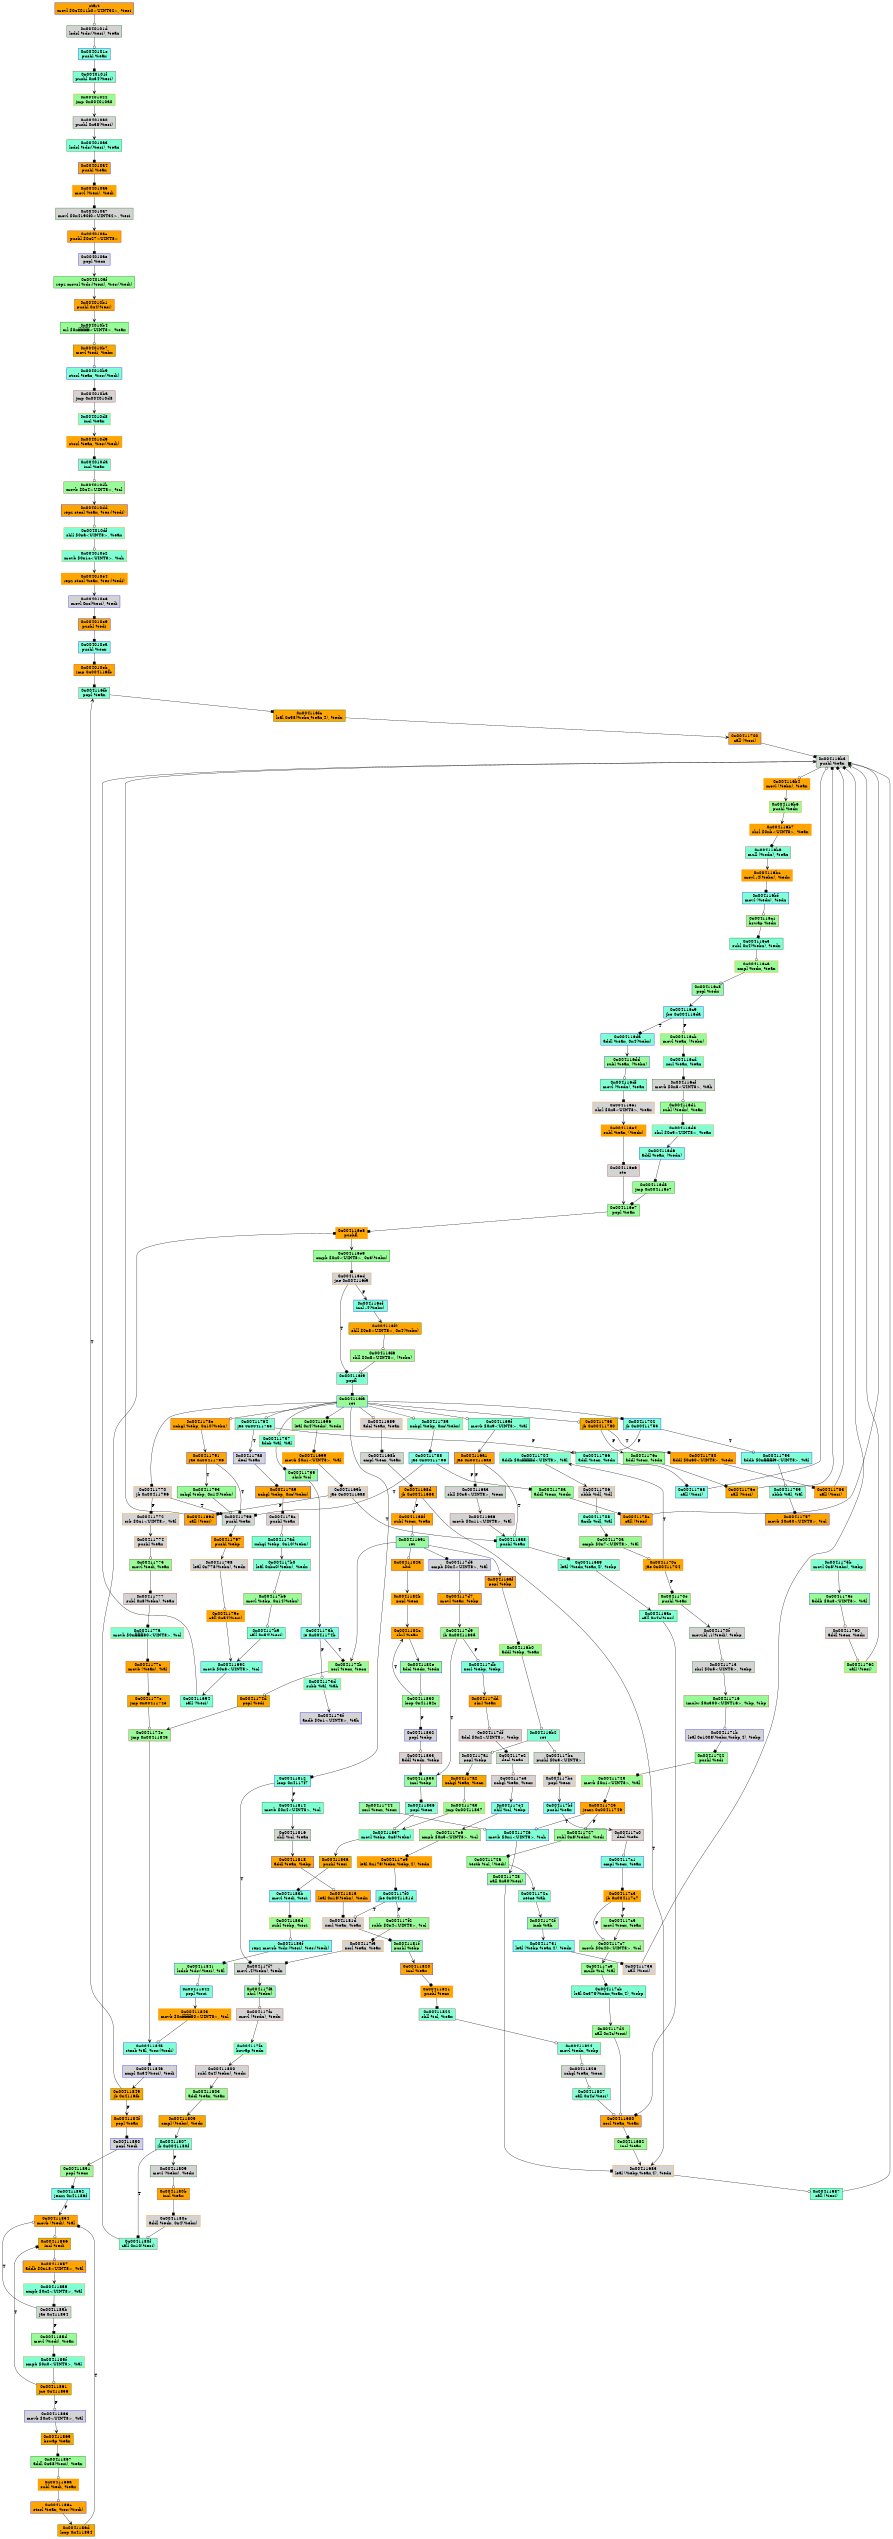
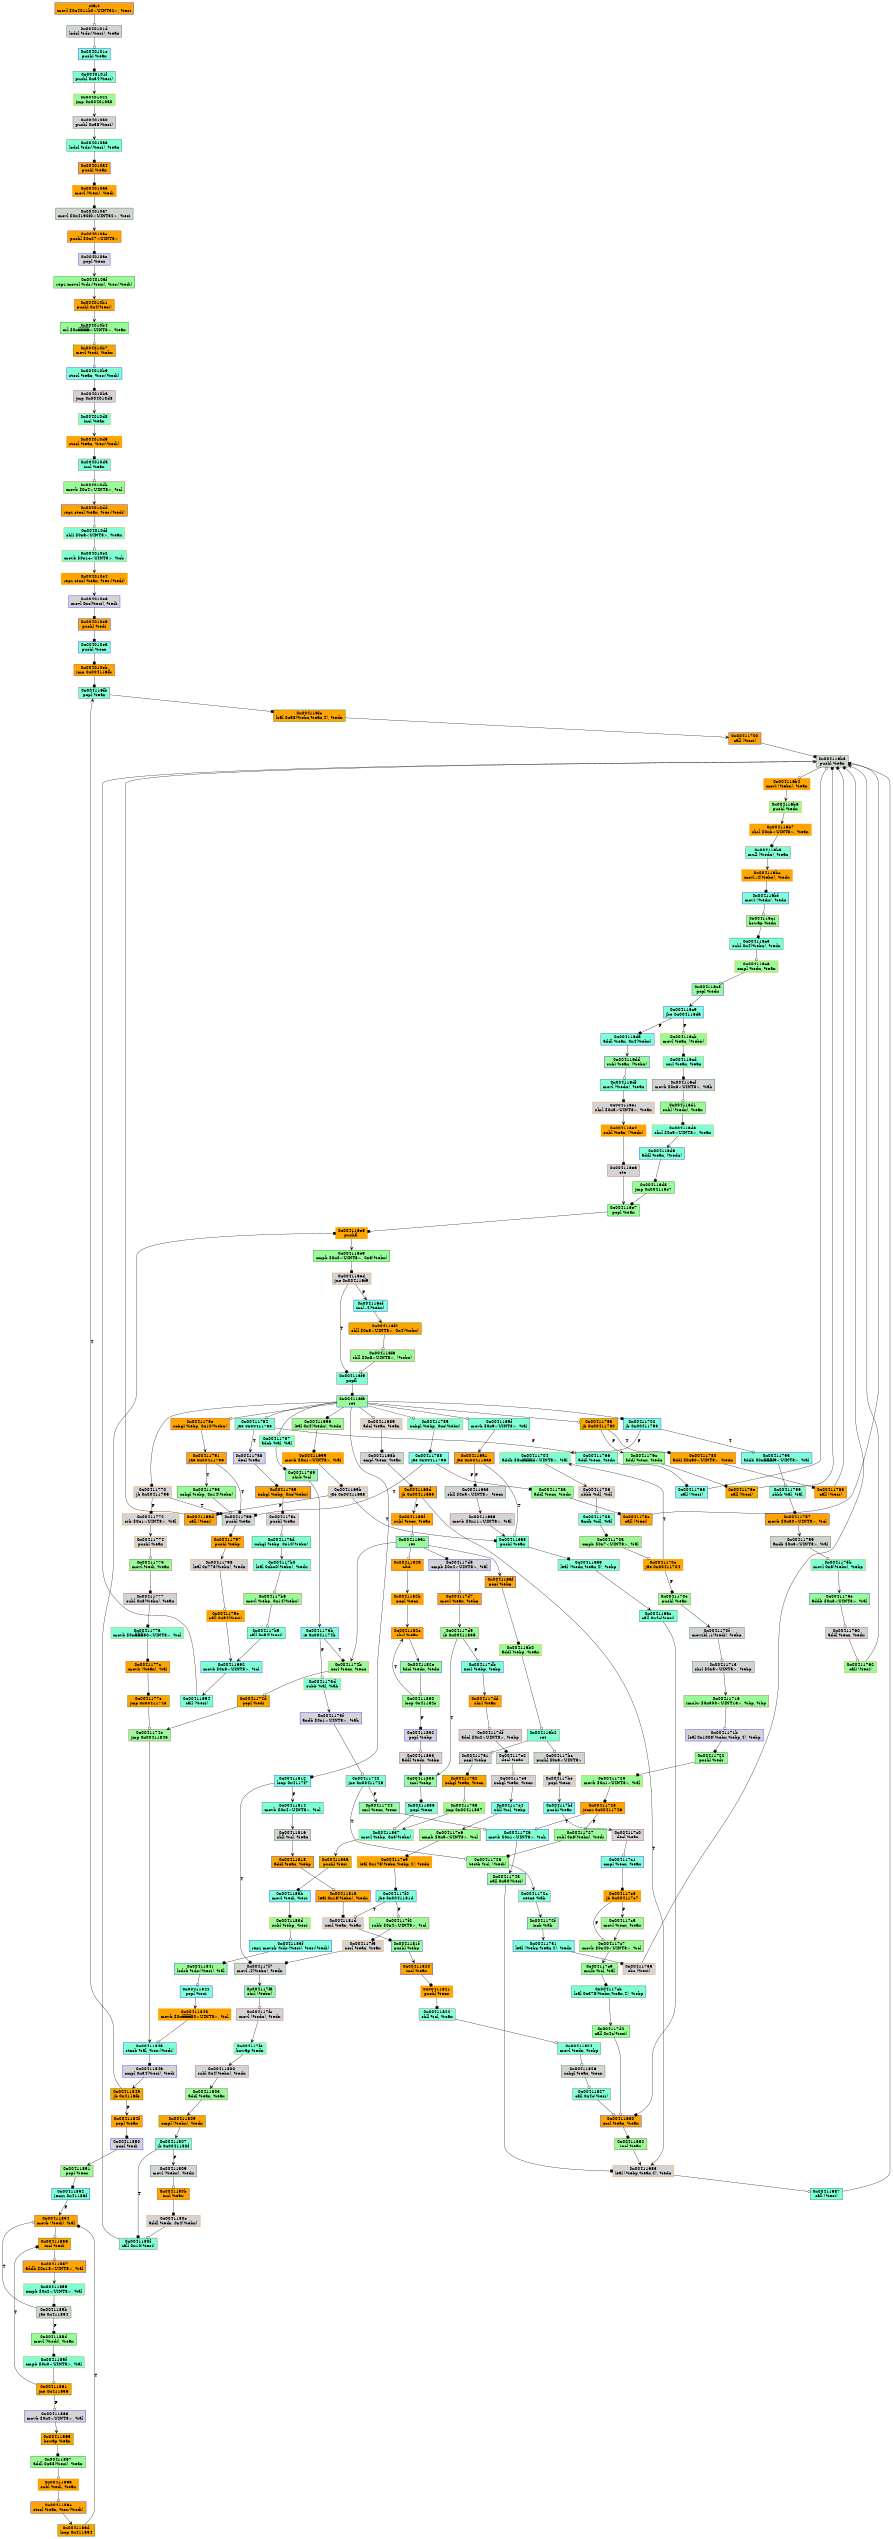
edge "0x004116c9 jbe 0x004116da" -> "0x004116da addl %eax, 0x4(%ebx)": label "T" -> "F"
node "0x00411759 andb $0x3<UINT8>, %al": added
node "0x00411742 jne 0x0041172a": added
node "0x00411735 call (%esi)": label "0x00411735 call (%esi)" -> "0x00411735 xbc (%esi)"
